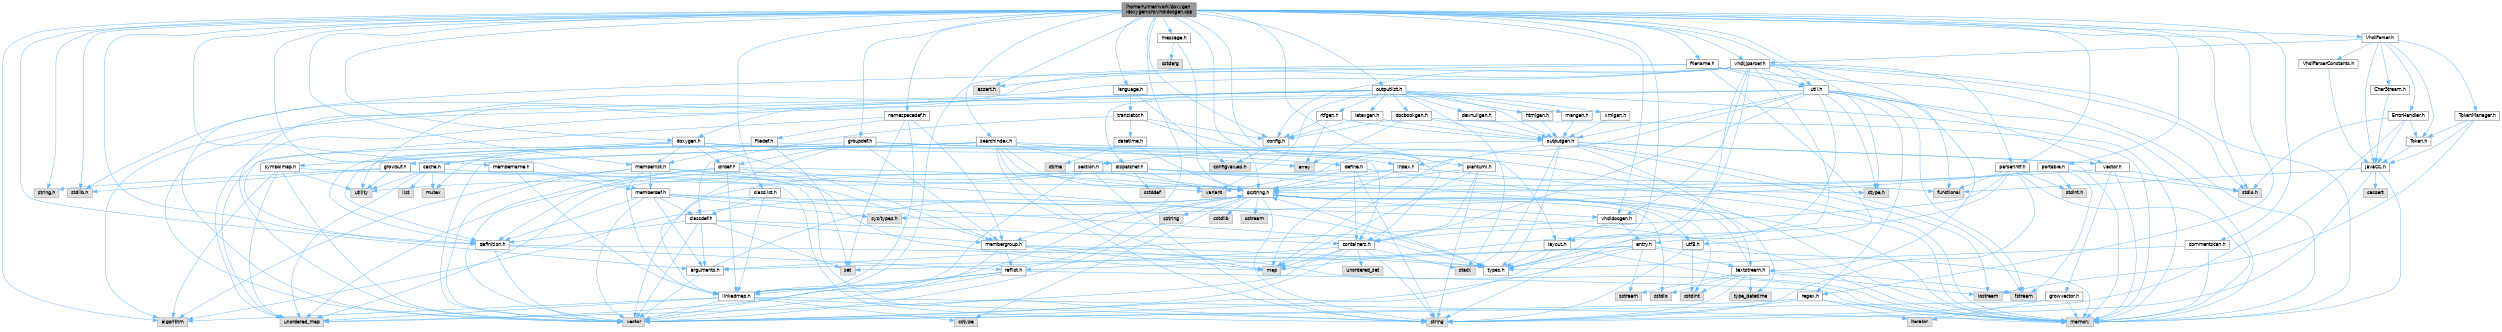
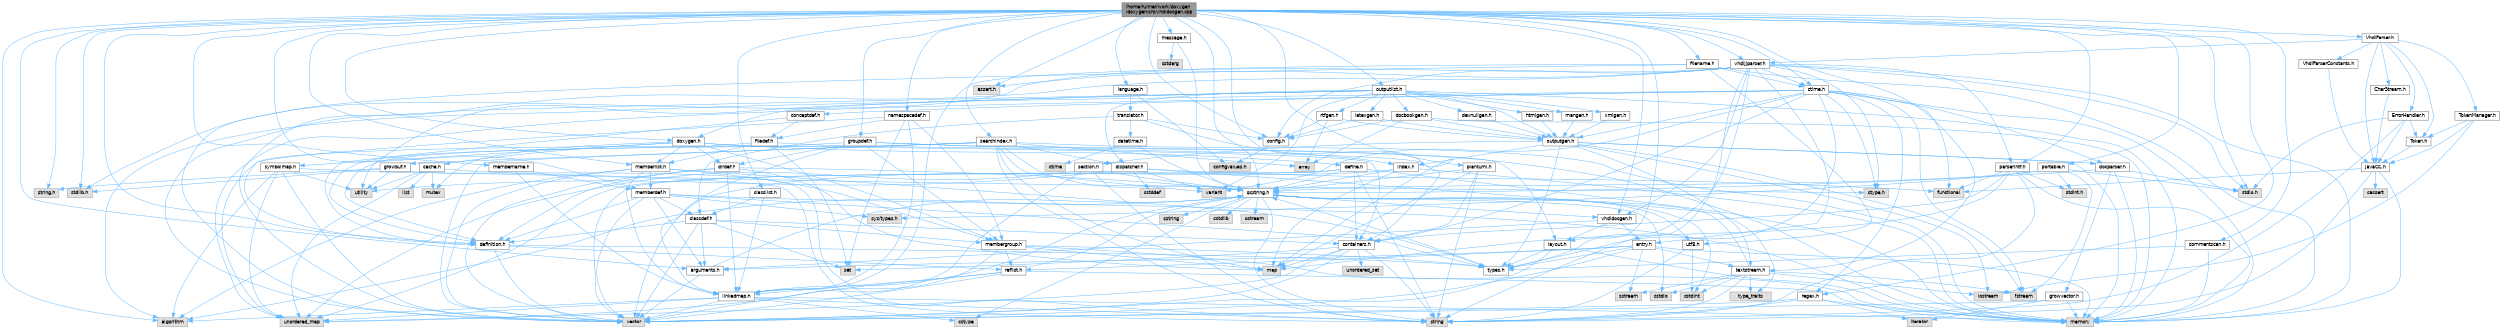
node "util.h": label "util.h" -> "ctime.h"
node "conceptdef.h": added
node "vector.h": label "vector.h" -> "docparser.h"
edge "/home/runner/work/doxygen /doxygen/src/vhdldocgen.cpp" -> "membergroup.h": removed
node "stack": removed
edge "cstring" -> "vector": now "define.h" -> "vector"
node "type_datetime": label "type_datetime" -> "type_traits"
